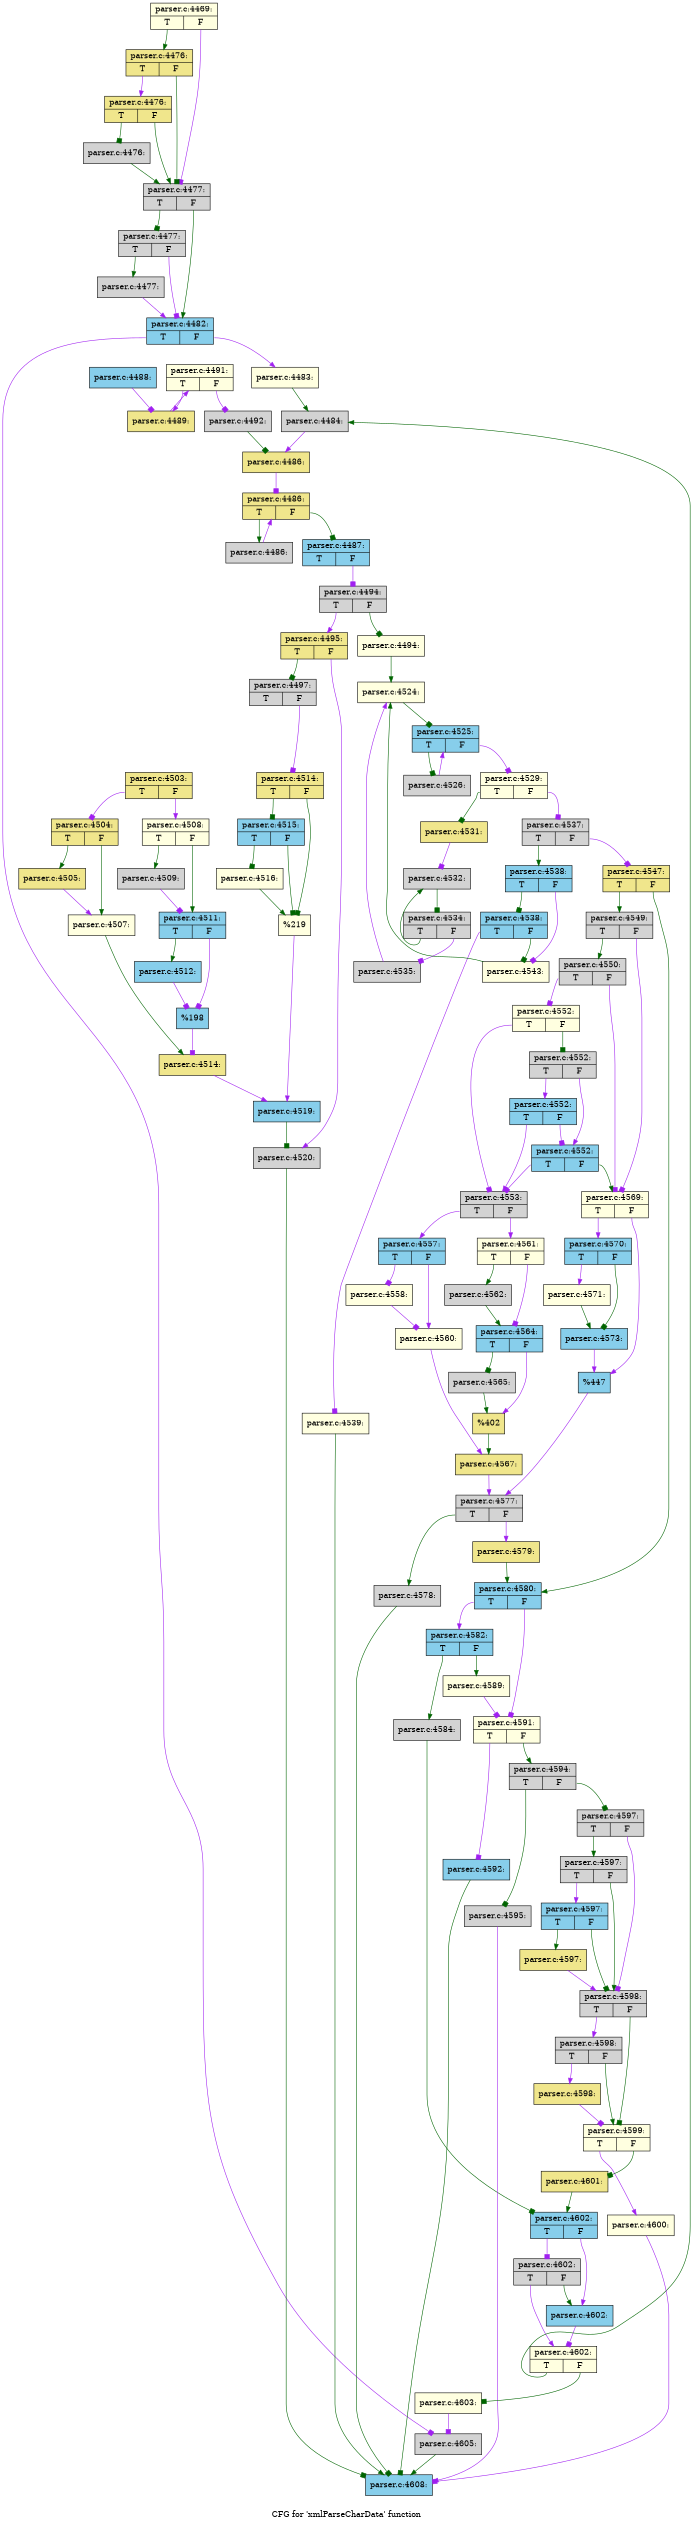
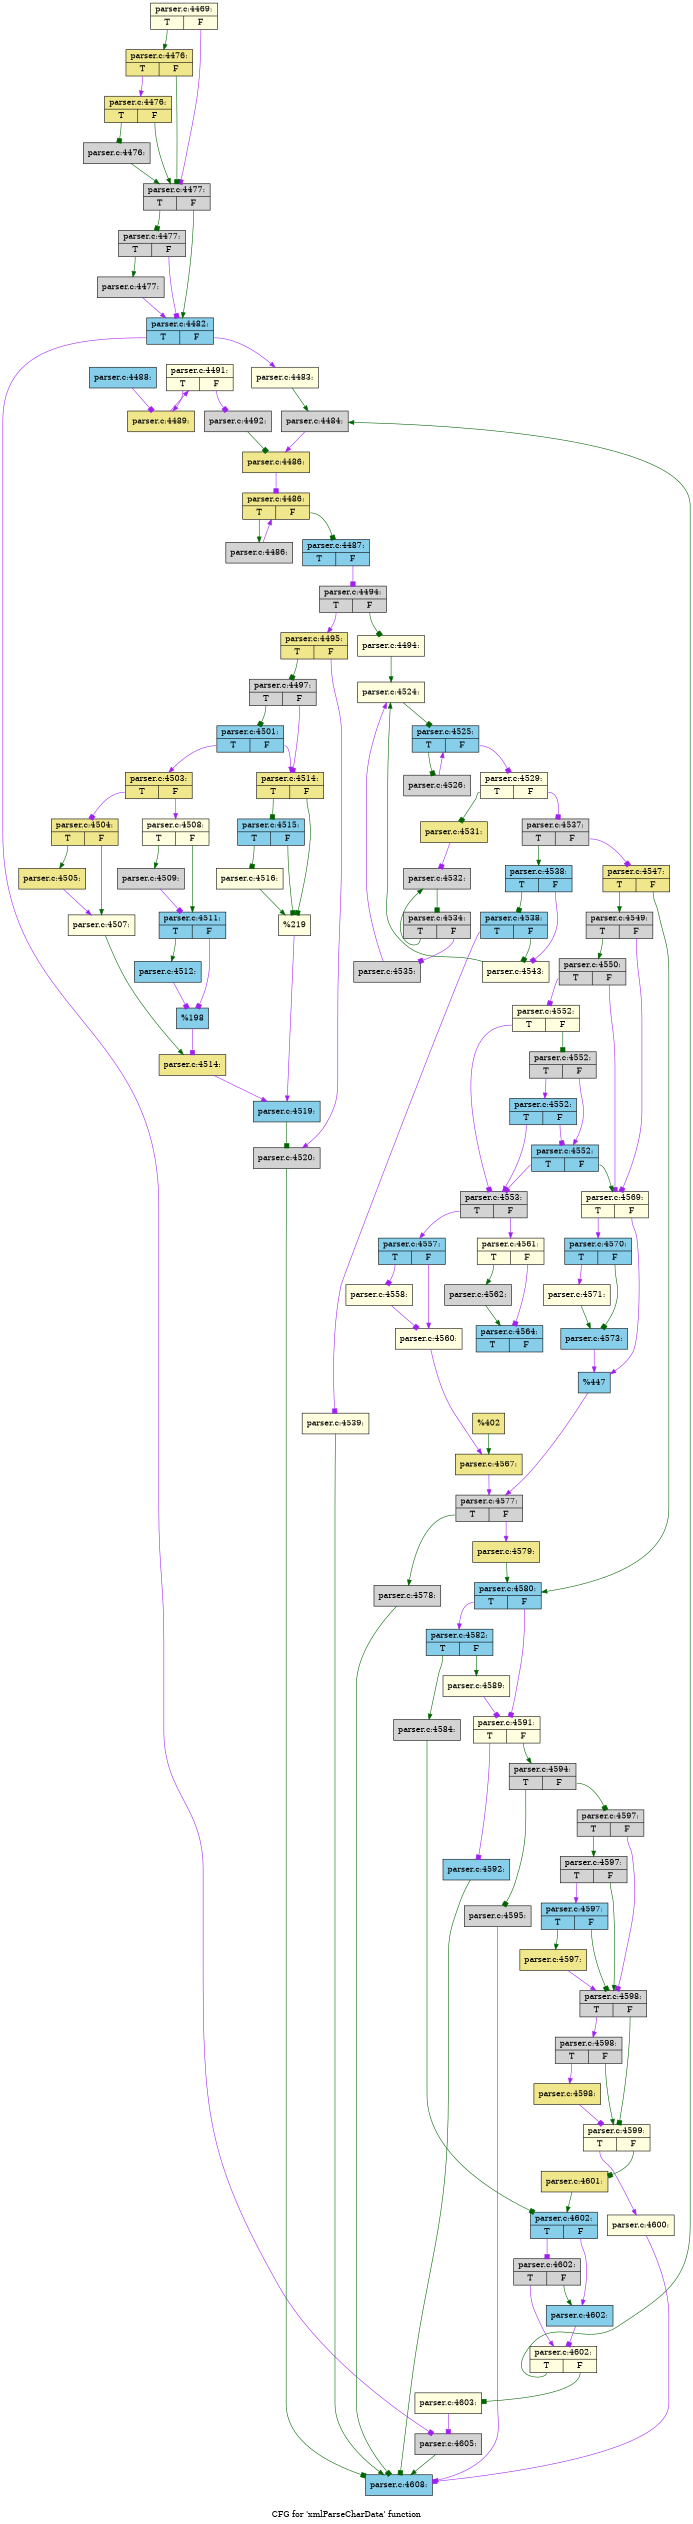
node "parser.c:4501:": added
node "parser.c:4565:": removed
edge "parser.c:4564:" -> "%402": removed
